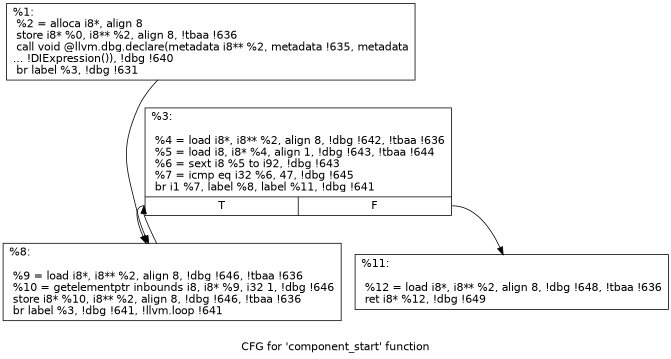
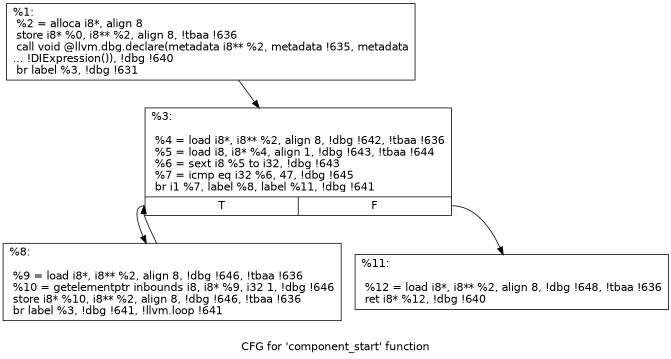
edge "%1:" -> "%8:": now "%1:" -> "%3:"
node "%3:": text "%6 = sext i8 %5 to i92, !dbg !643" -> "%6 = sext i8 %5 to i32, !dbg !643"
node "%11:": text "ret i8* %12, !dbg !649" -> "ret i8* %12, !dbg !640"
